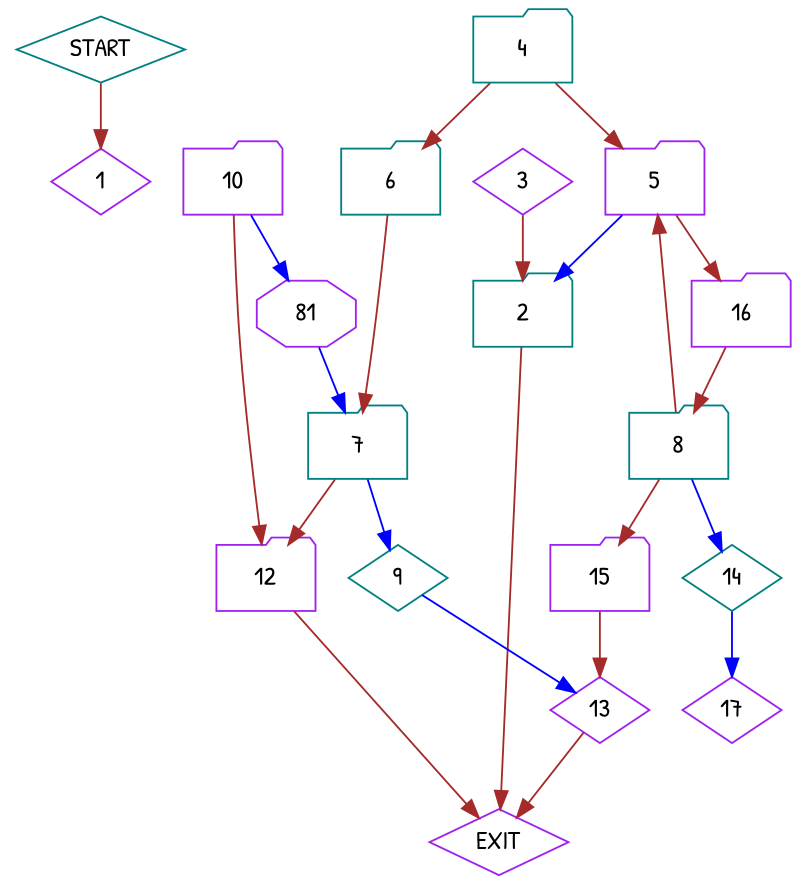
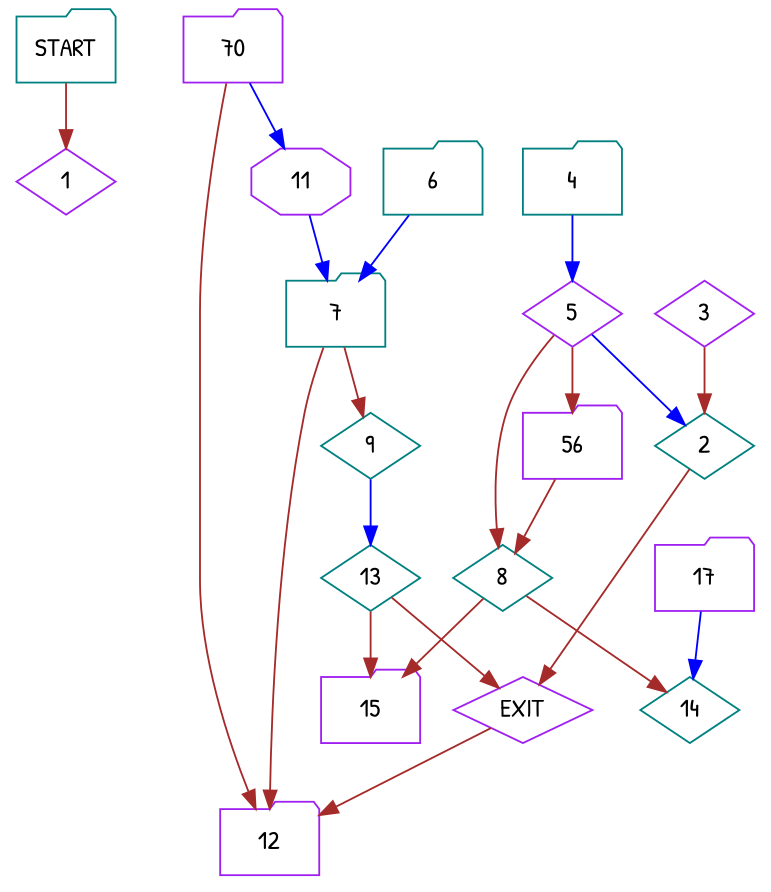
node "START": shape diamond -> folder
edge "4" -> "6": removed
edge "4" -> "5": color brown -> blue
node "10": label "10" -> "70"
node "5": shape folder -> diamond
edge "6" -> "7": color brown -> blue
node "81": label "81" -> "11"
node "2": shape folder -> diamond
node "16": label "16" -> "56"
edge "8" -> "5": reversed
node "8": shape folder -> diamond
edge "7" -> "9": color blue -> brown
edge "8" -> "14": color blue -> brown
edge "15" -> "13": reversed
edge "14" -> "17": reversed
edge "12" -> "EXIT": reversed
node "13": color purple -> teal
node "17": shape diamond -> folder
